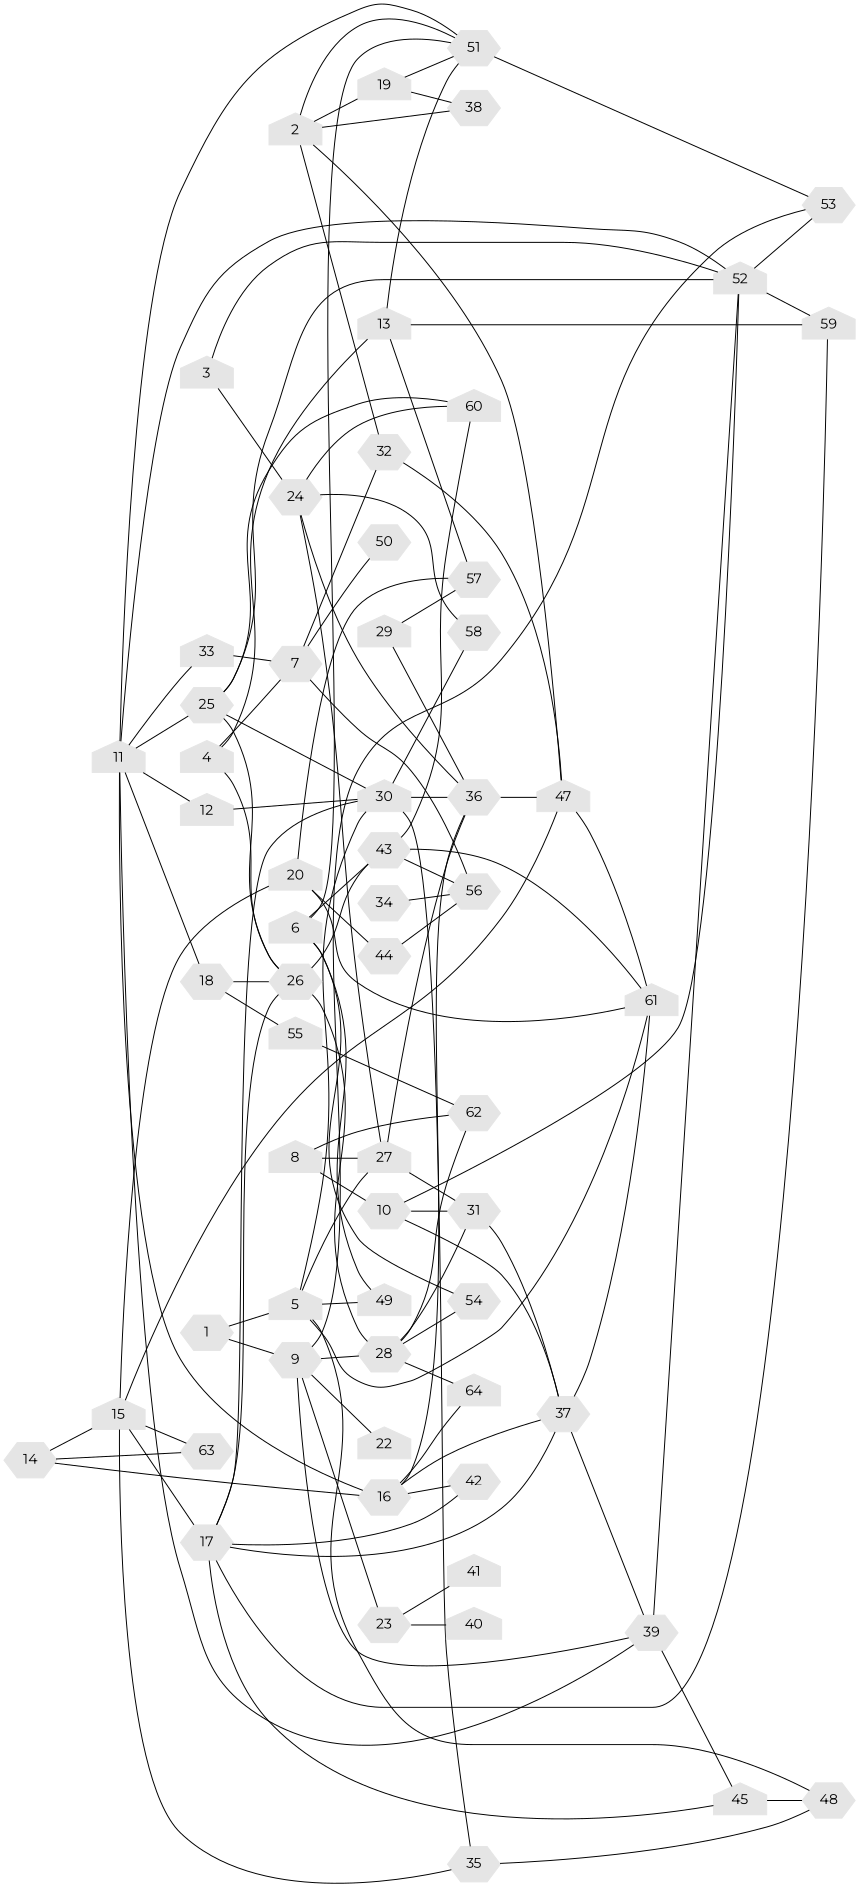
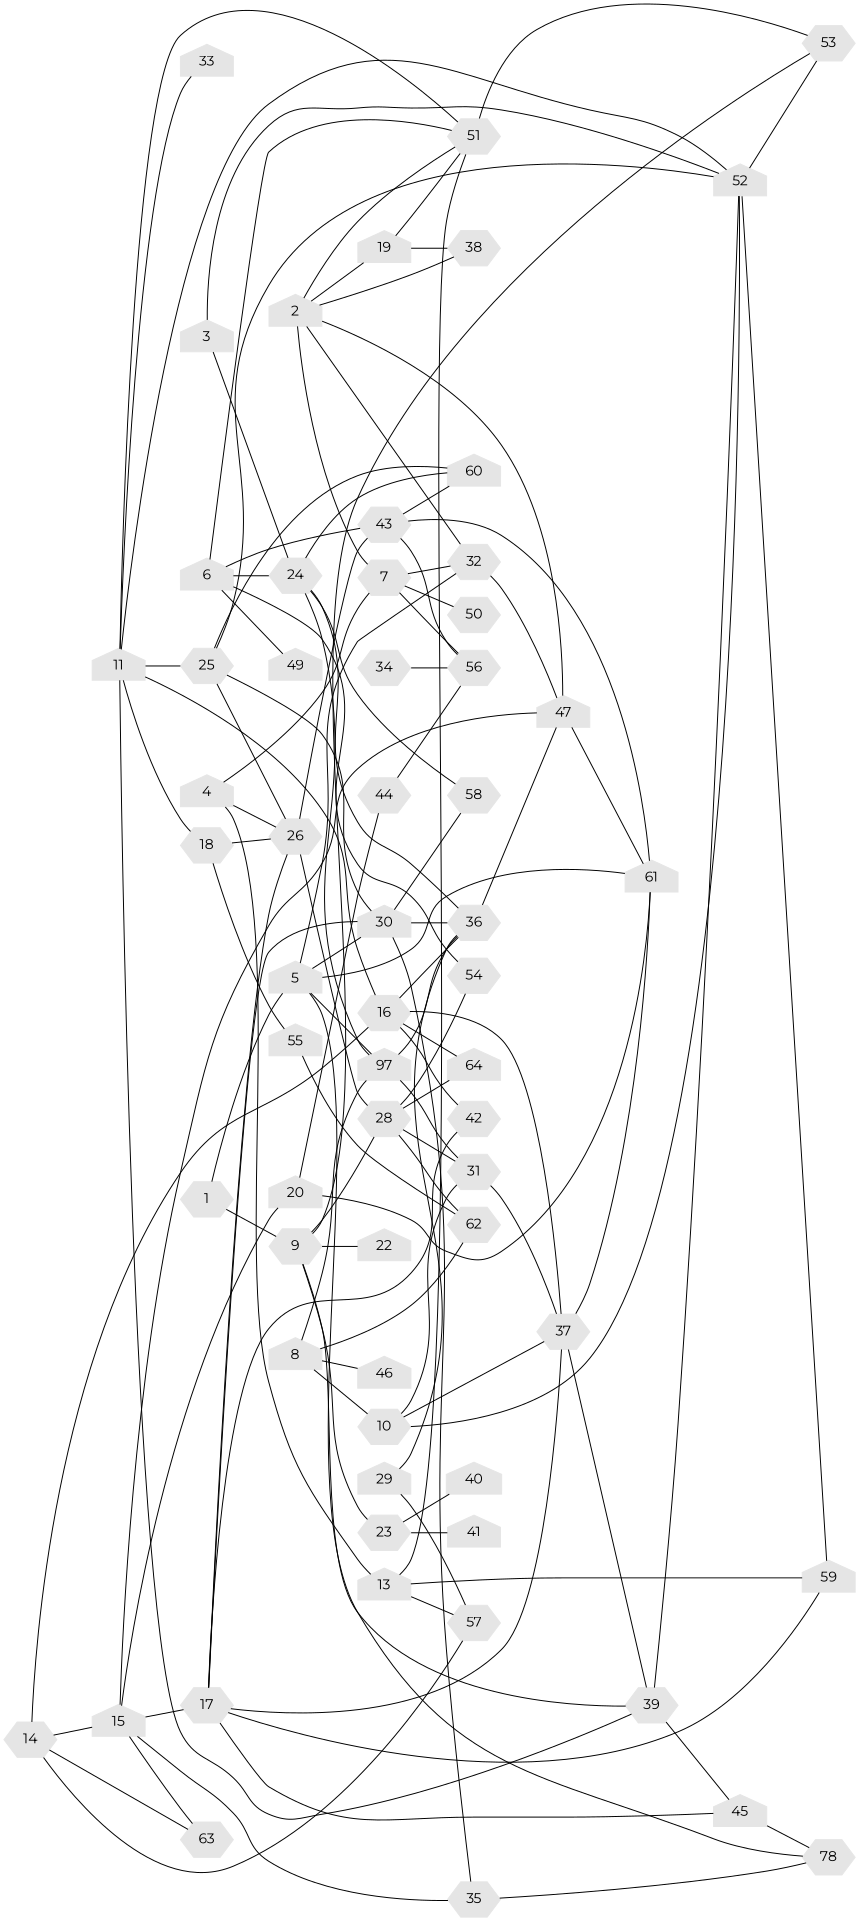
edge "6" -- "24": added
edge "33" -- "7": now "2" -- "7"
edge "57" -- "20": now "57" -- "14"
node "12": removed
node "27": label "27" -> "97"
edge "49" -- "5": now "32" -- "5"
node "46": added
node "48": label "48" -> "78"
